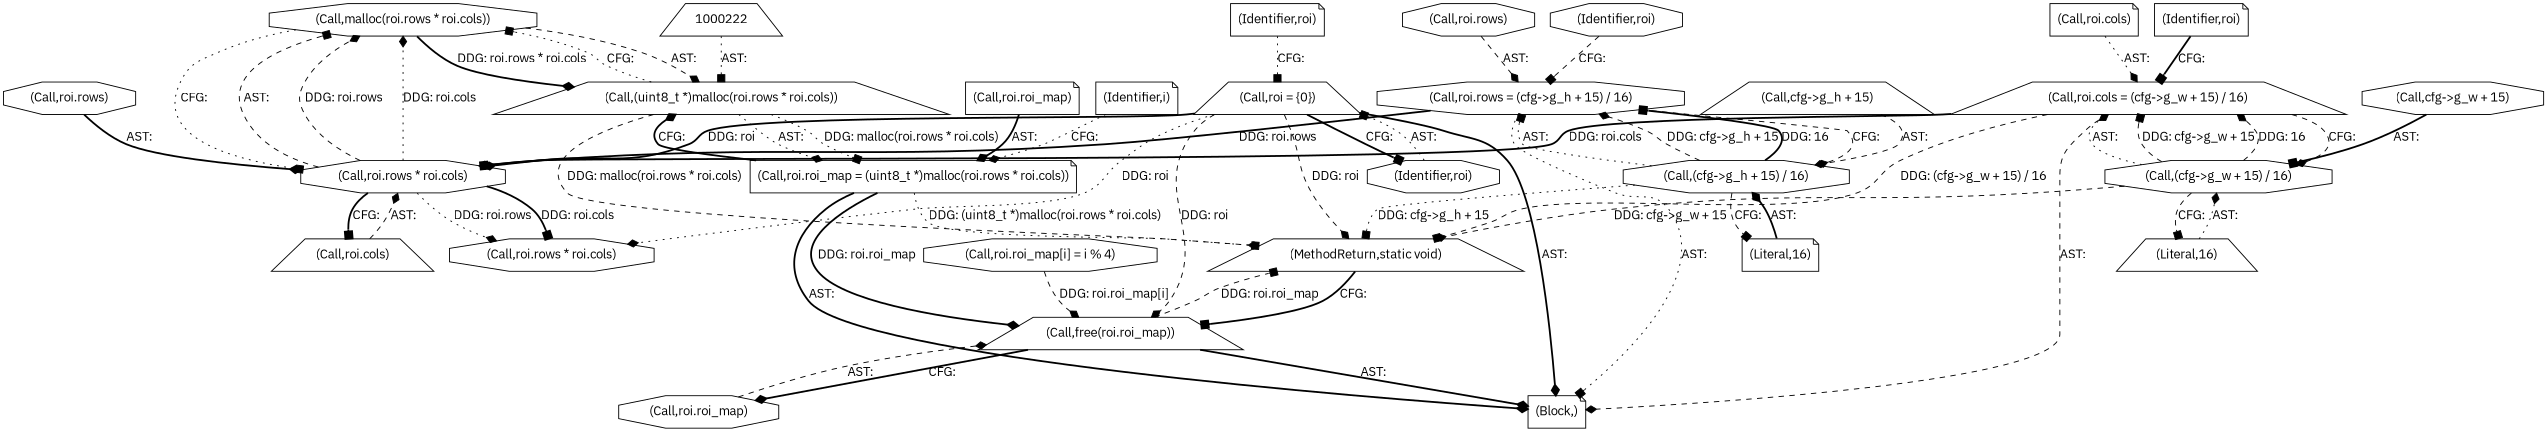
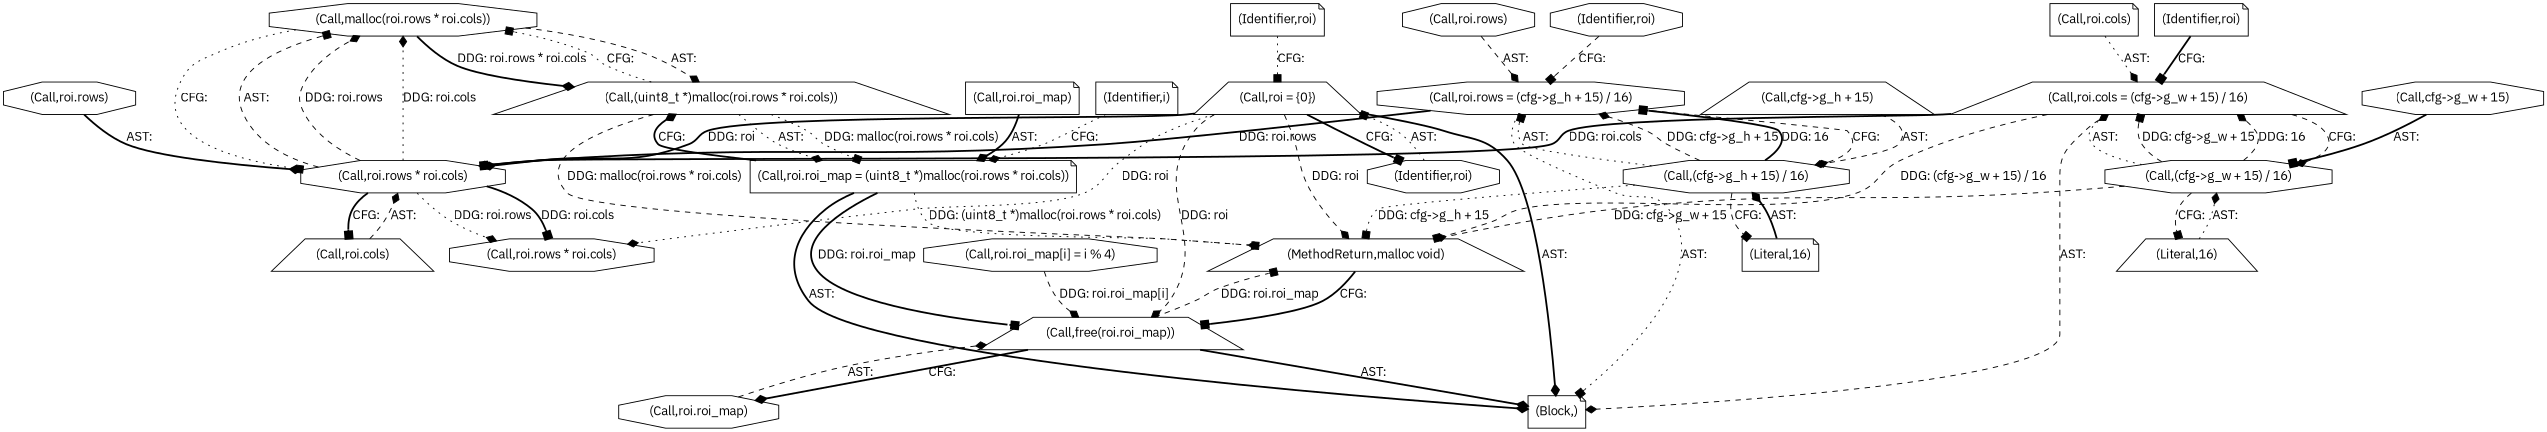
node "1000222": removed
node "(MethodReturn,static void)": label "(MethodReturn,static void)" -> "(MethodReturn,malloc void)"
edge "(Call,roi.roi_map = (uint8_t *)malloc(roi.rows * roi.cols))" -> "(Call,free(roi.roi_map))": arrowhead diamond -> box
